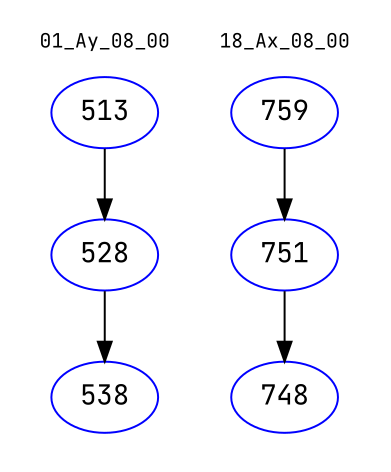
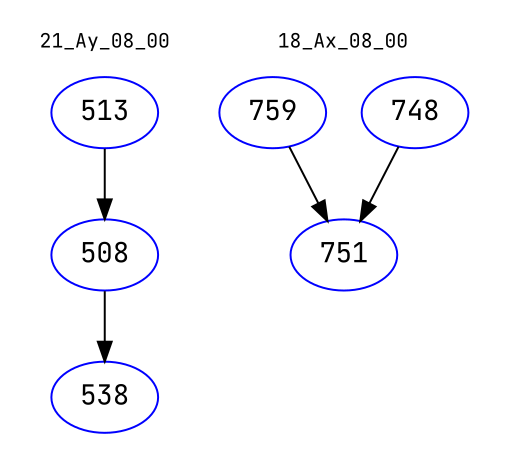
cluster "01_Ay_08_00": label "01_Ay_08_00" -> "21_Ay_08_00"
node "528": label "528" -> "508"
edge "751" -> "748": reversed
